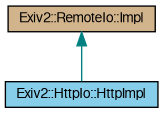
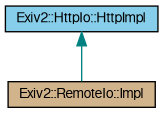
edge "Exiv2::HttpIo::HttpImpl" -> "Exiv2::RemoteIo::Impl": reversed
